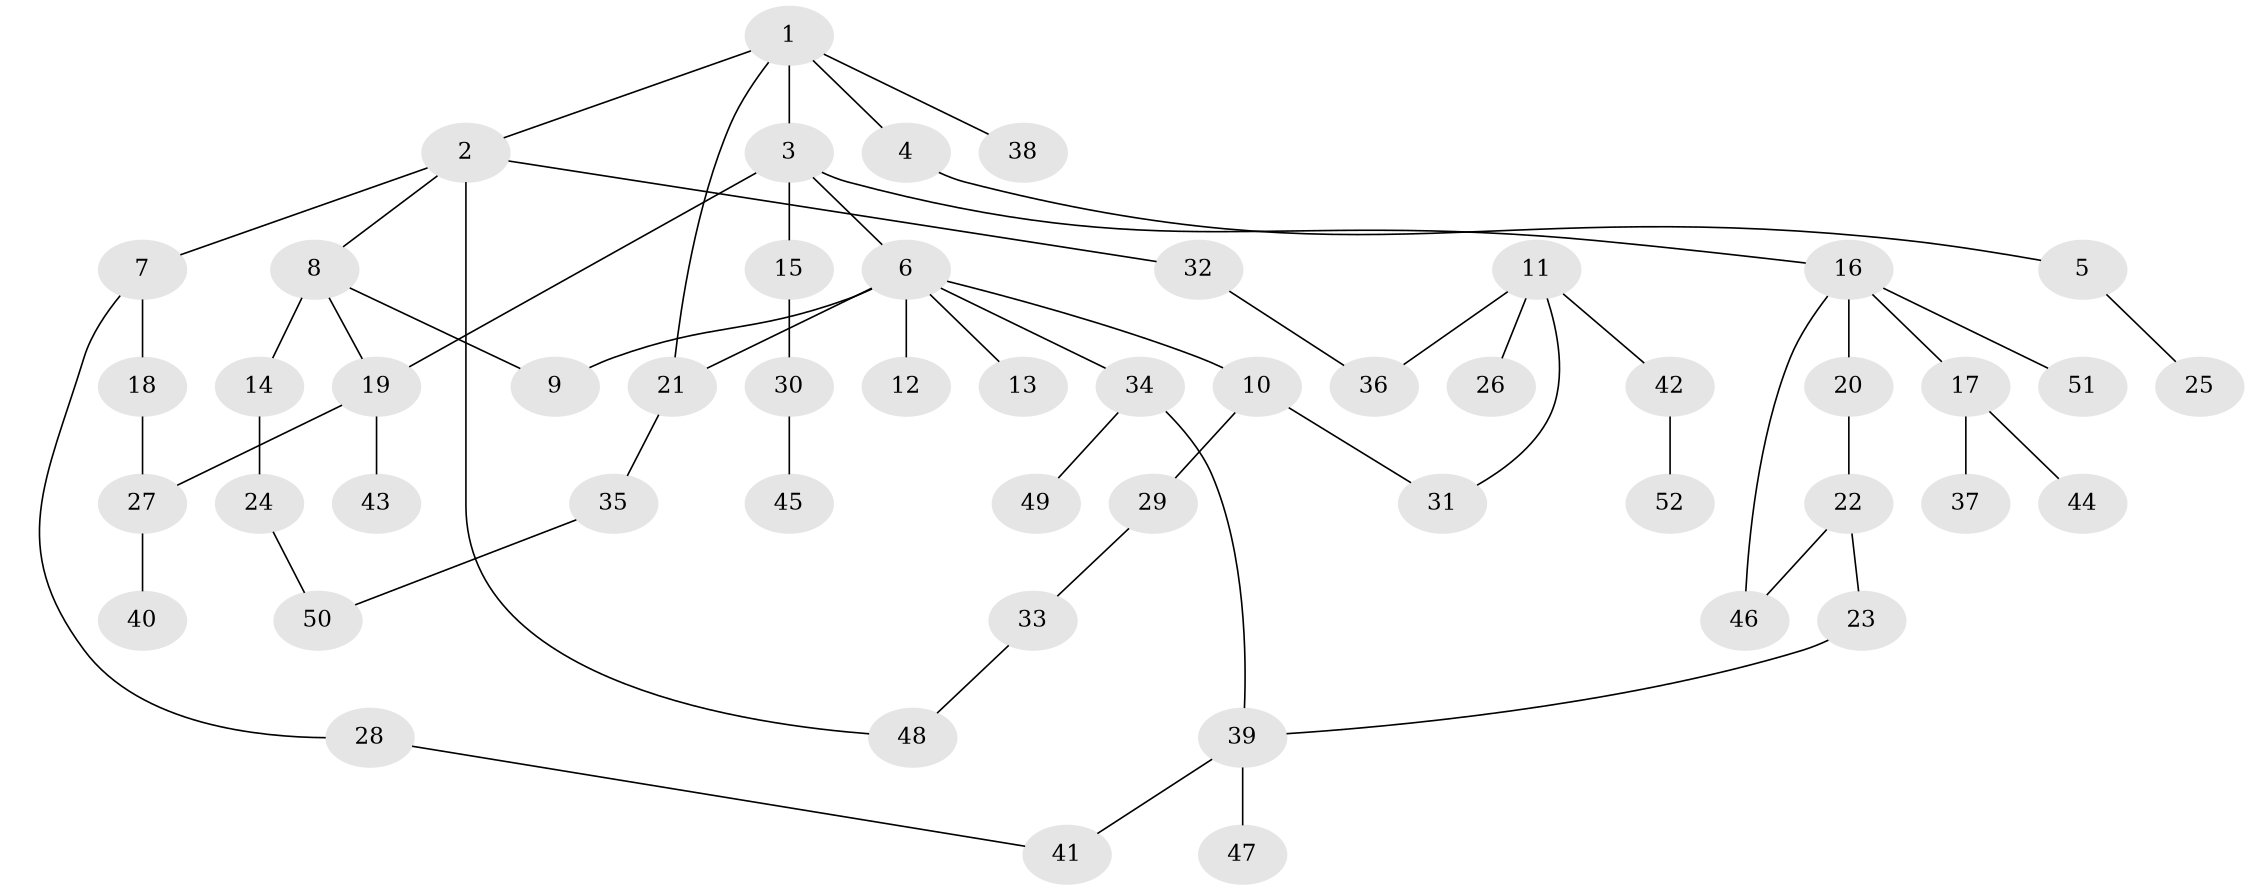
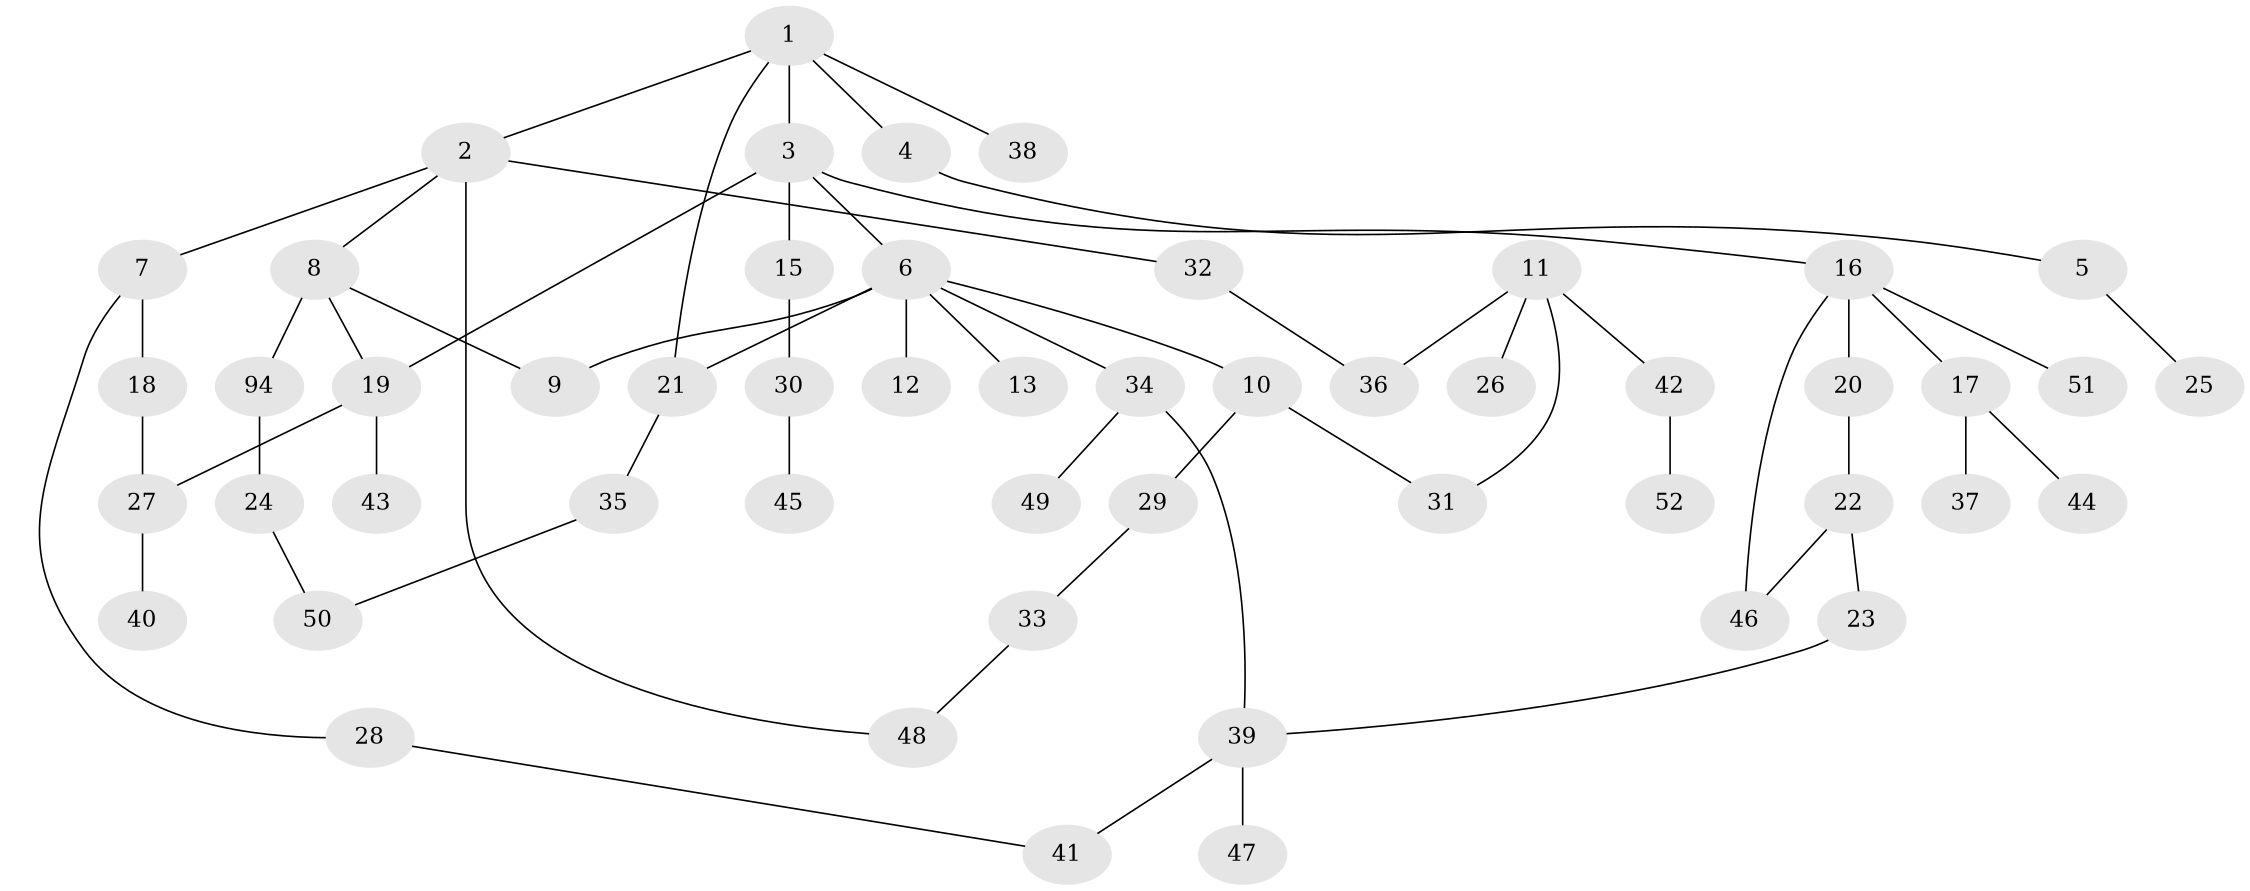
node "14": label "14" -> "94"
